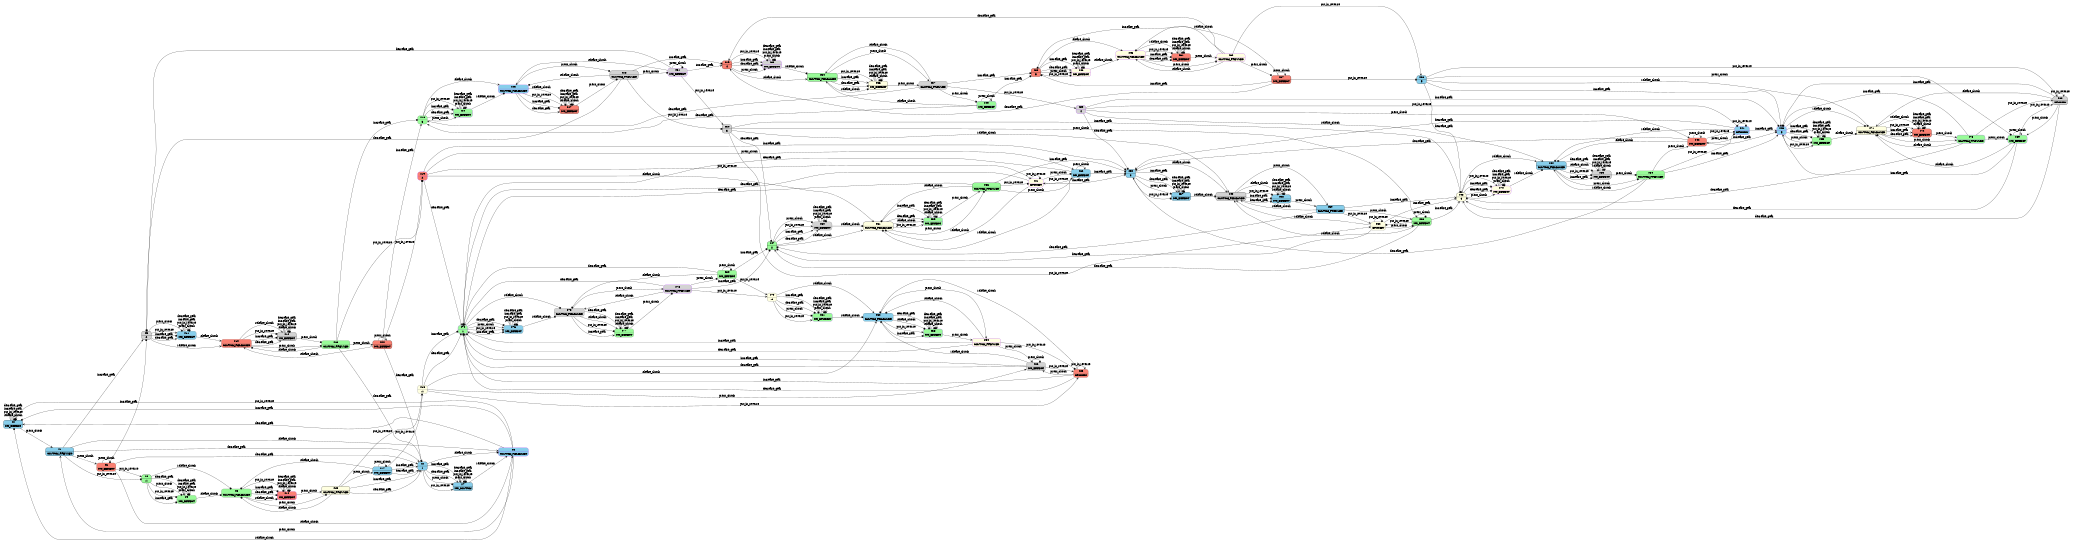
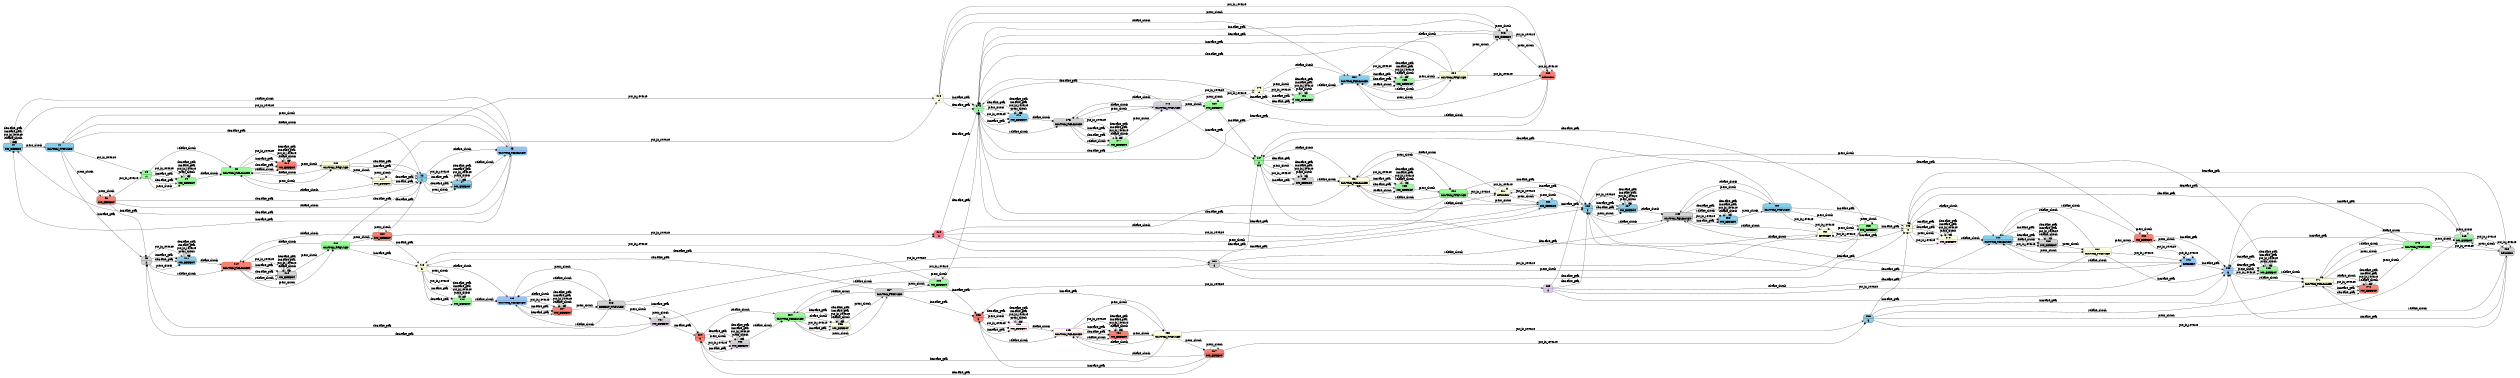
node "s28": text "CLUTCH_PRESSED" -> "EFFECT_PRESSED"
node "s18": fillcolor palegreen -> lightyellow
edge "s30" -> "s48": label "increase_gear" -> "decrease_gear"
edge "s42" -> "s50": now "s65" -> "s50"
node "s64": fillcolor palegreen -> lightyellow
edge "s21" -> "s74": now "s40" -> "s74"
node "s17": fillcolor skyblue -> lightyellow
node "s7": text "NO_CLUTCH" -> "NO_EFFECT"
